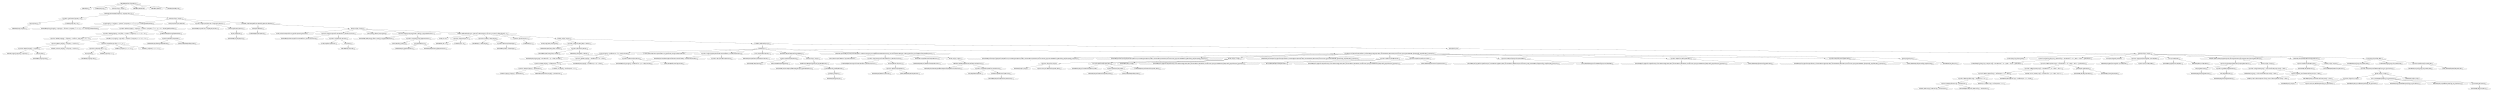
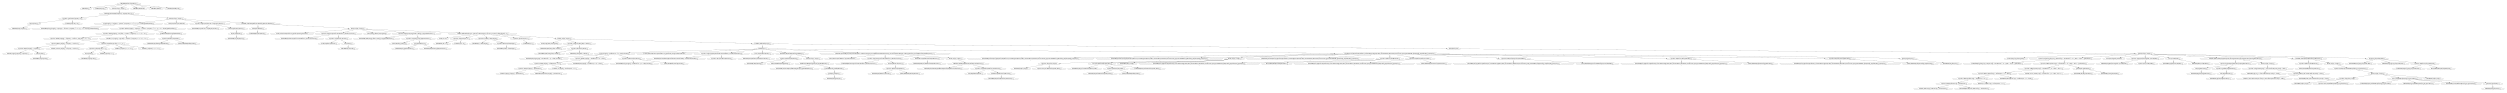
node "(IDENTIFIER,this,if (failonerror))": removed
